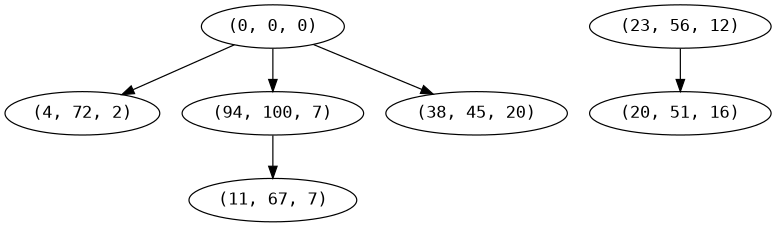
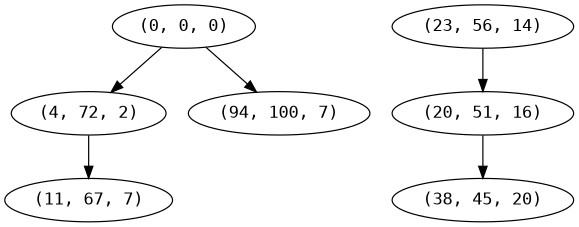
node "(23, 56, 12)": label "(23, 56, 12)" -> "(23, 56, 14)"
edge "(0, 0, 0)" -> "(38, 45, 20)": now "(20, 51, 16)" -> "(38, 45, 20)"
edge "(94, 100, 7)" -> "(11, 67, 7)": now "(4, 72, 2)" -> "(11, 67, 7)"
